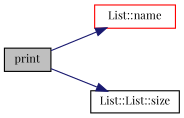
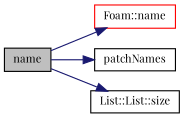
node "List::name": label "List::name" -> "Foam::name"
node "print": label "print" -> "name"
node "patchNames": added
